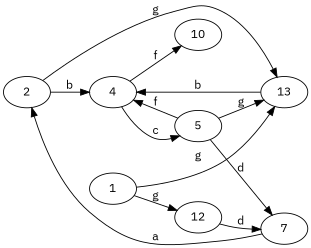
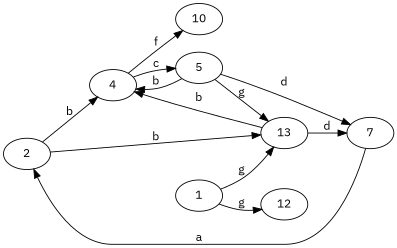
edge "2" -> "13": label "g" -> "b"
edge "5" -> "4": label "f" -> "b"
edge "12" -> "7": now "13" -> "7"
